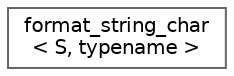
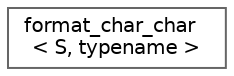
node "format_string_char < S, typename >": label "format_string_char < S, typename >" -> "format_char_char < S, typename >"
